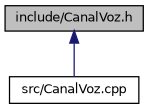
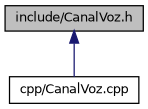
node "src/CanalVoz.cpp": label "src/CanalVoz.cpp" -> "cpp/CanalVoz.cpp"
